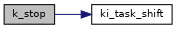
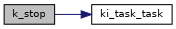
node "ki_task_shift": label "ki_task_shift" -> "ki_task_task"
